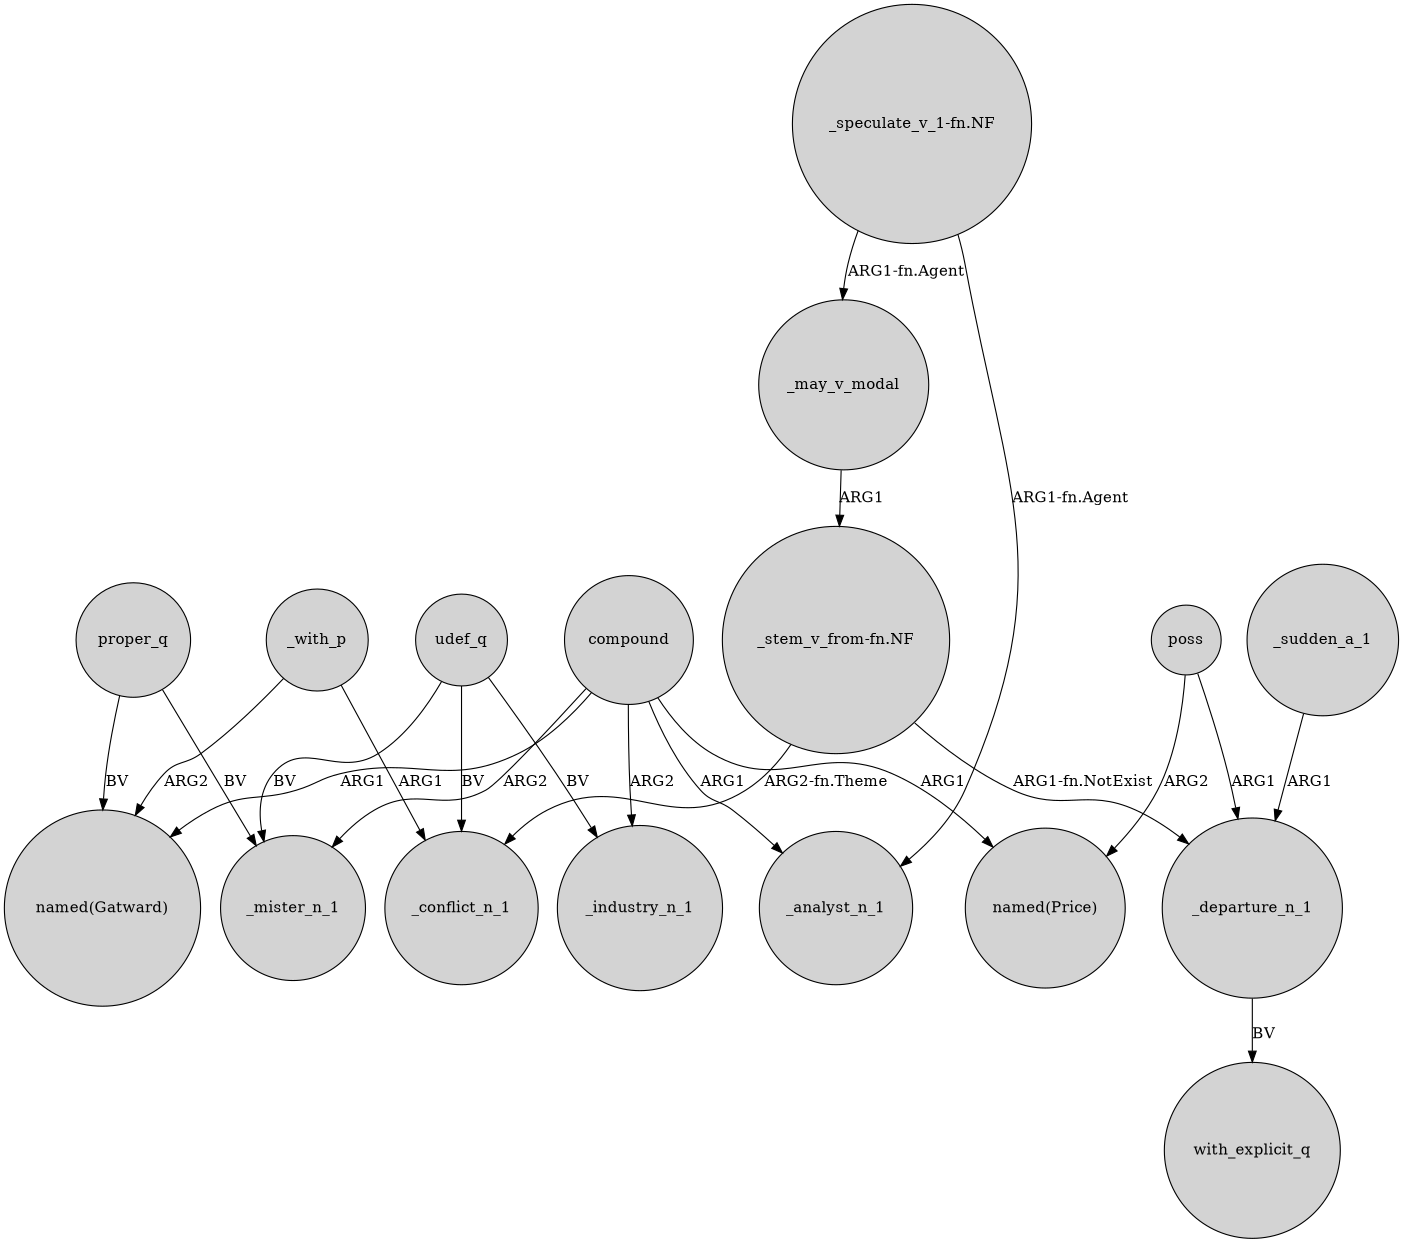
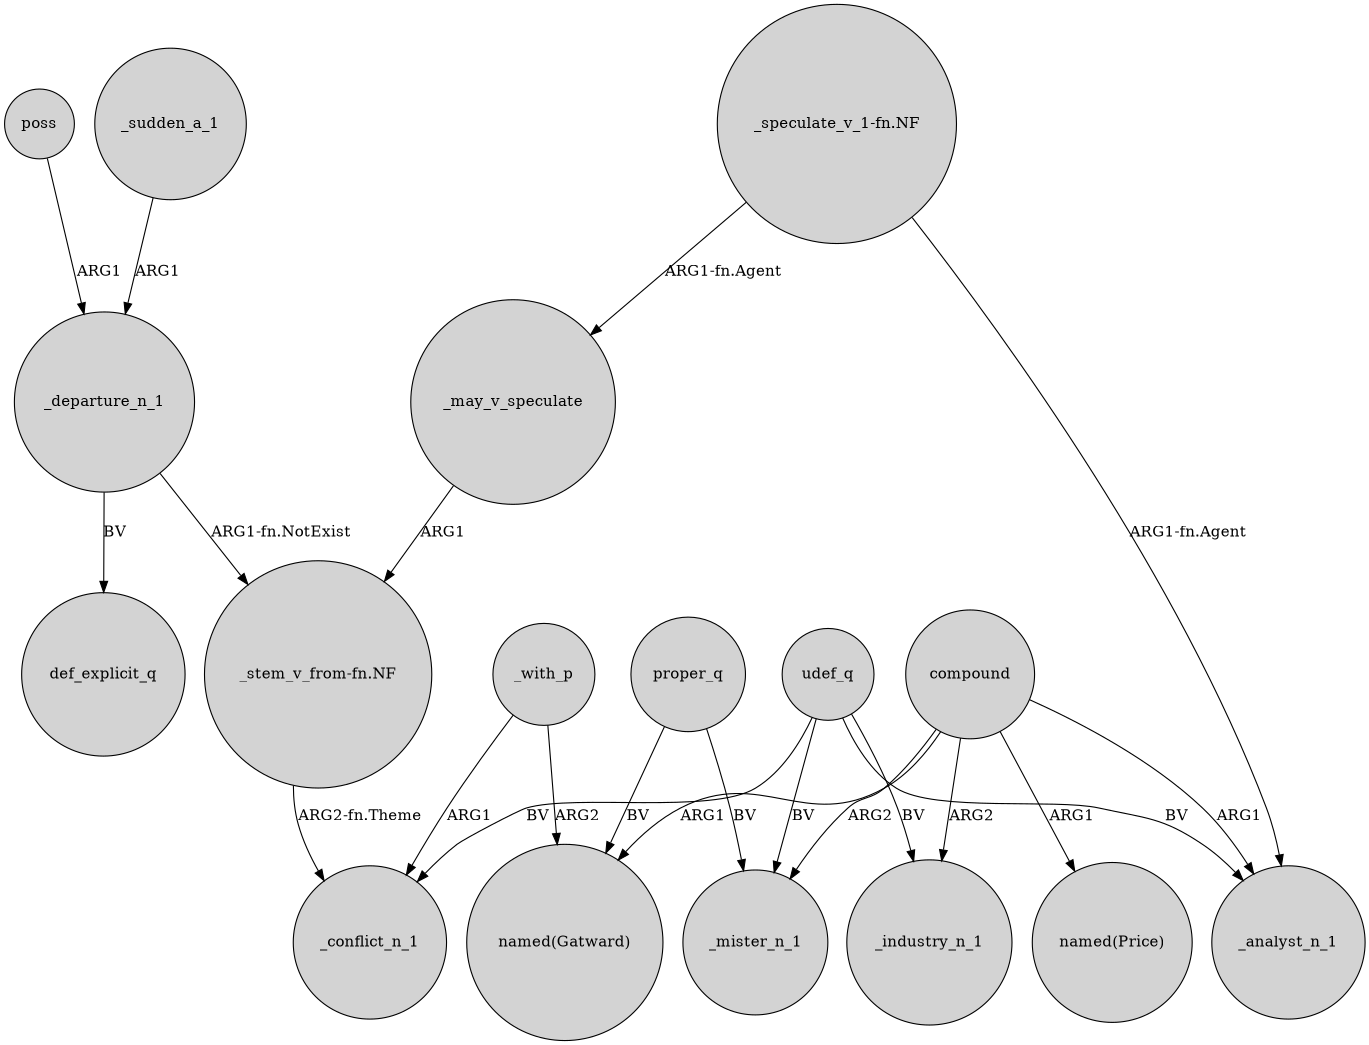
node "_may_v_modal": label "_may_v_modal" -> "_may_v_speculate"
edge "poss" -> "named(Price)": removed, label "ARG2"
edge "_stem_v_from-fn.NF" -> "_departure_n_1": reversed
edge "udef_q" -> "_analyst_n_1": added, label "BV"
node "with_explicit_q": label "with_explicit_q" -> "def_explicit_q"
